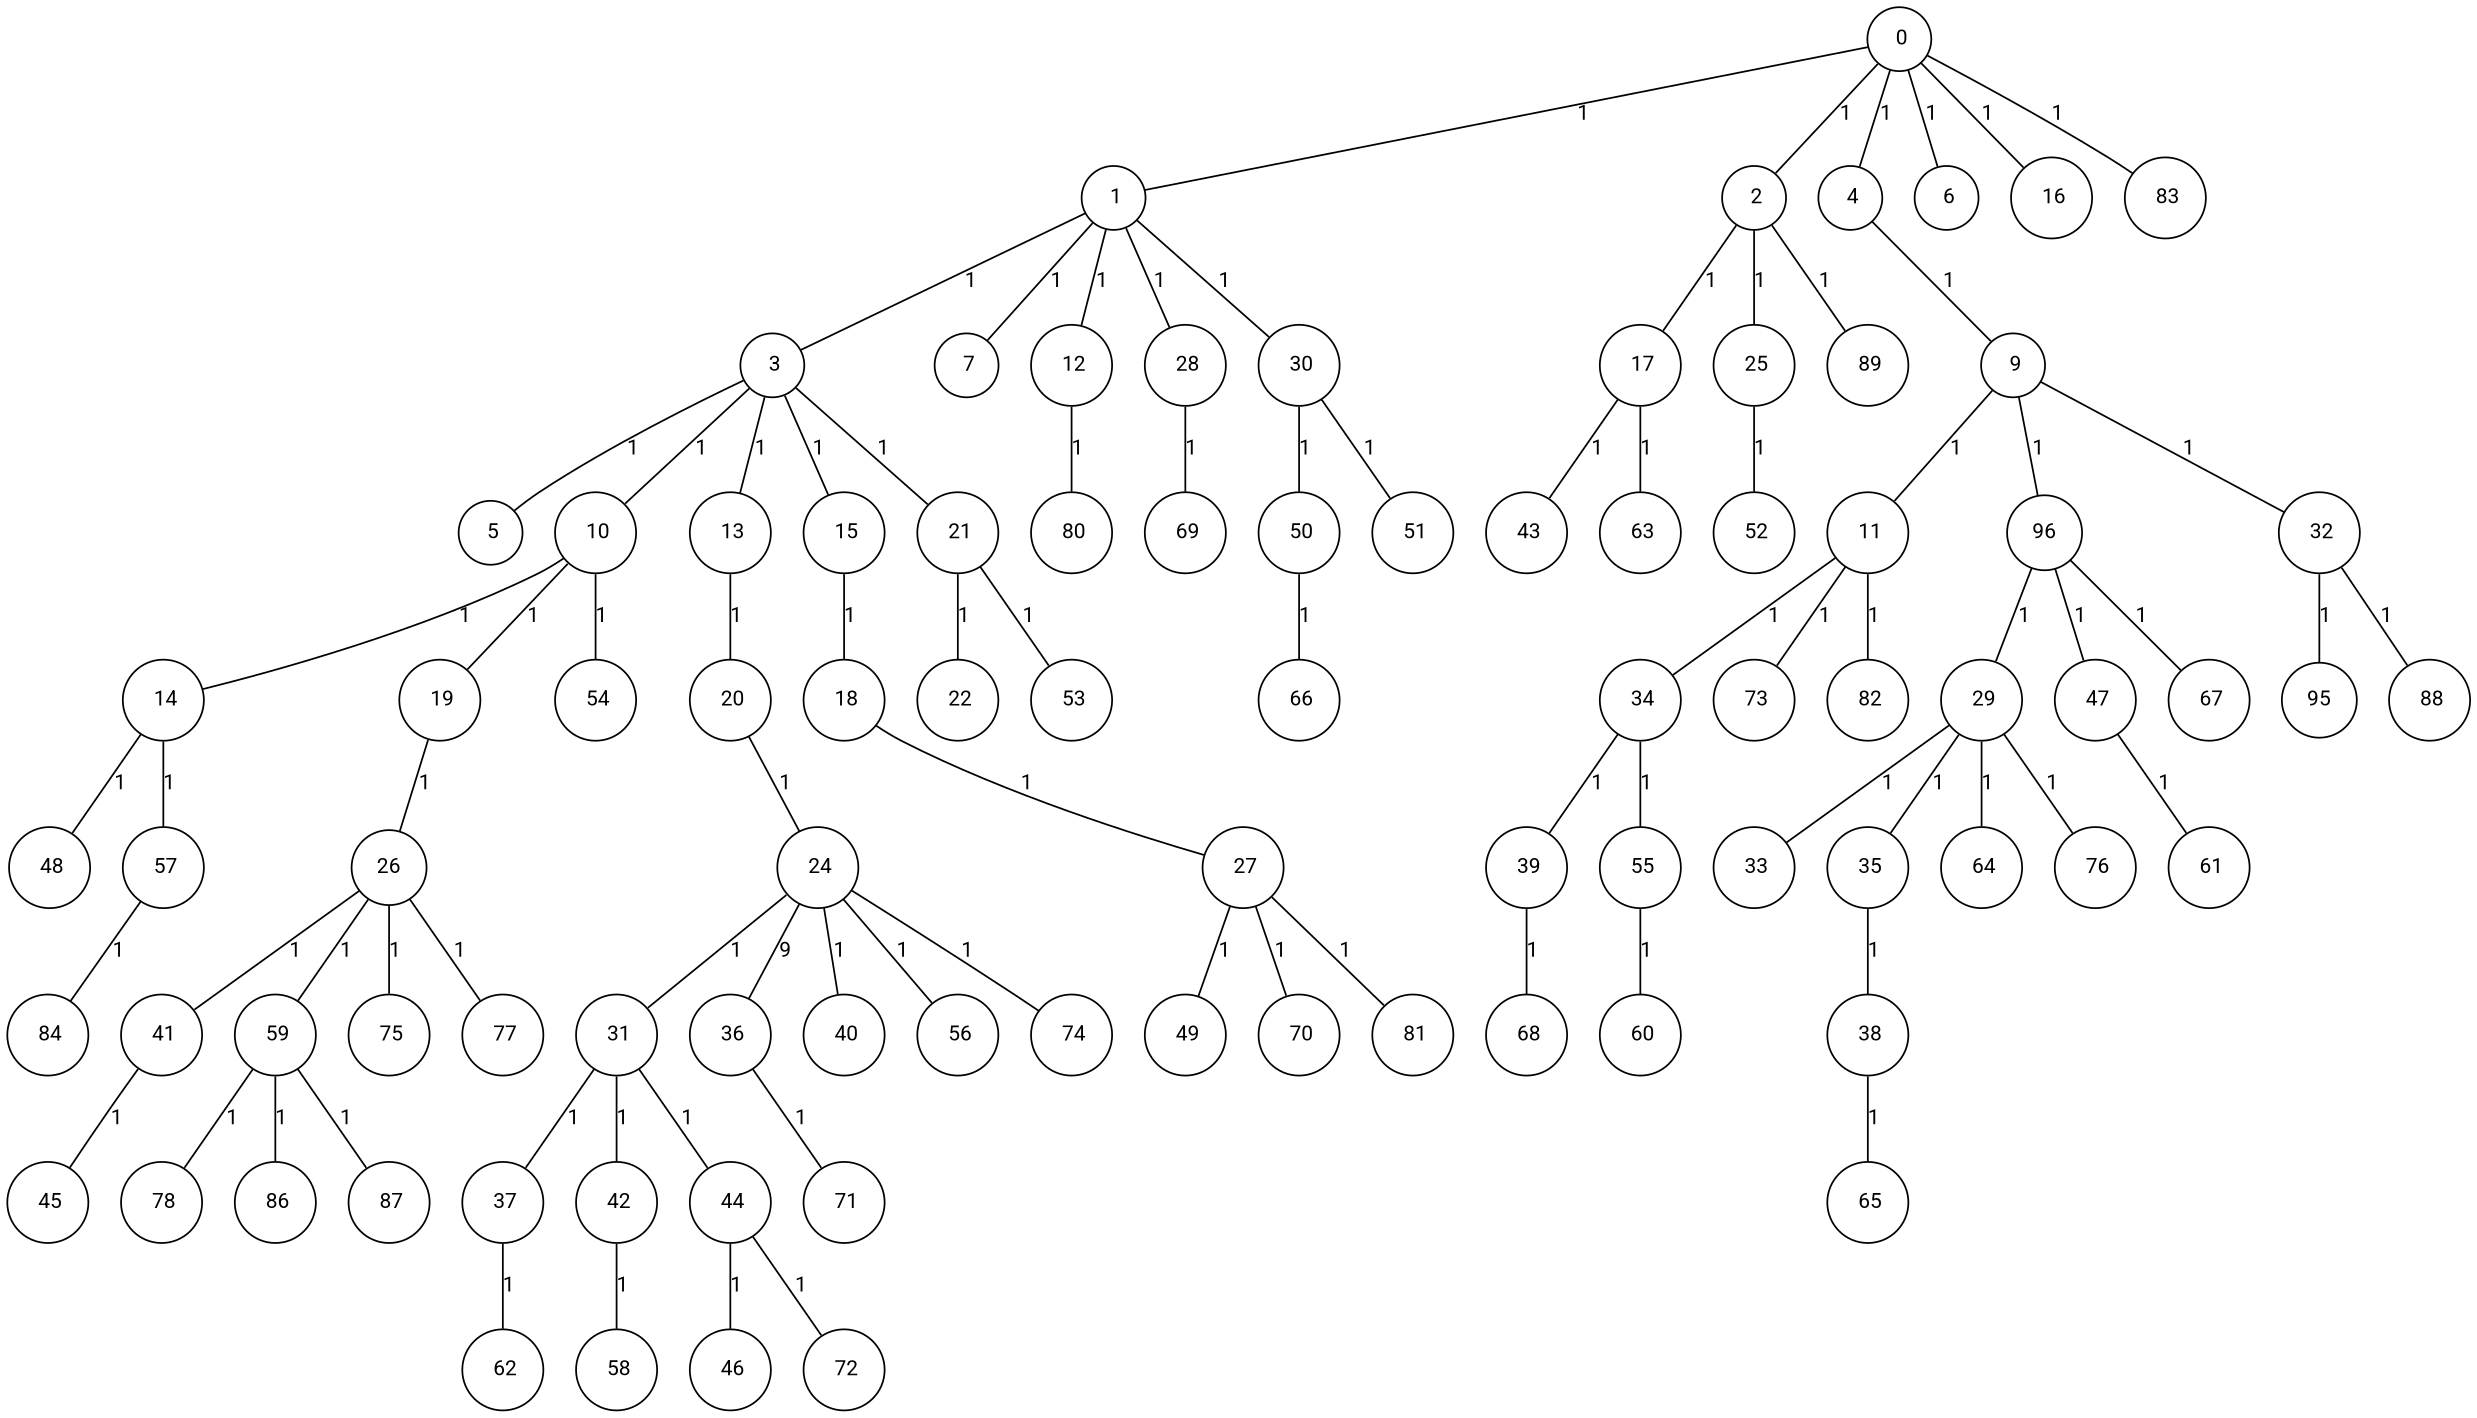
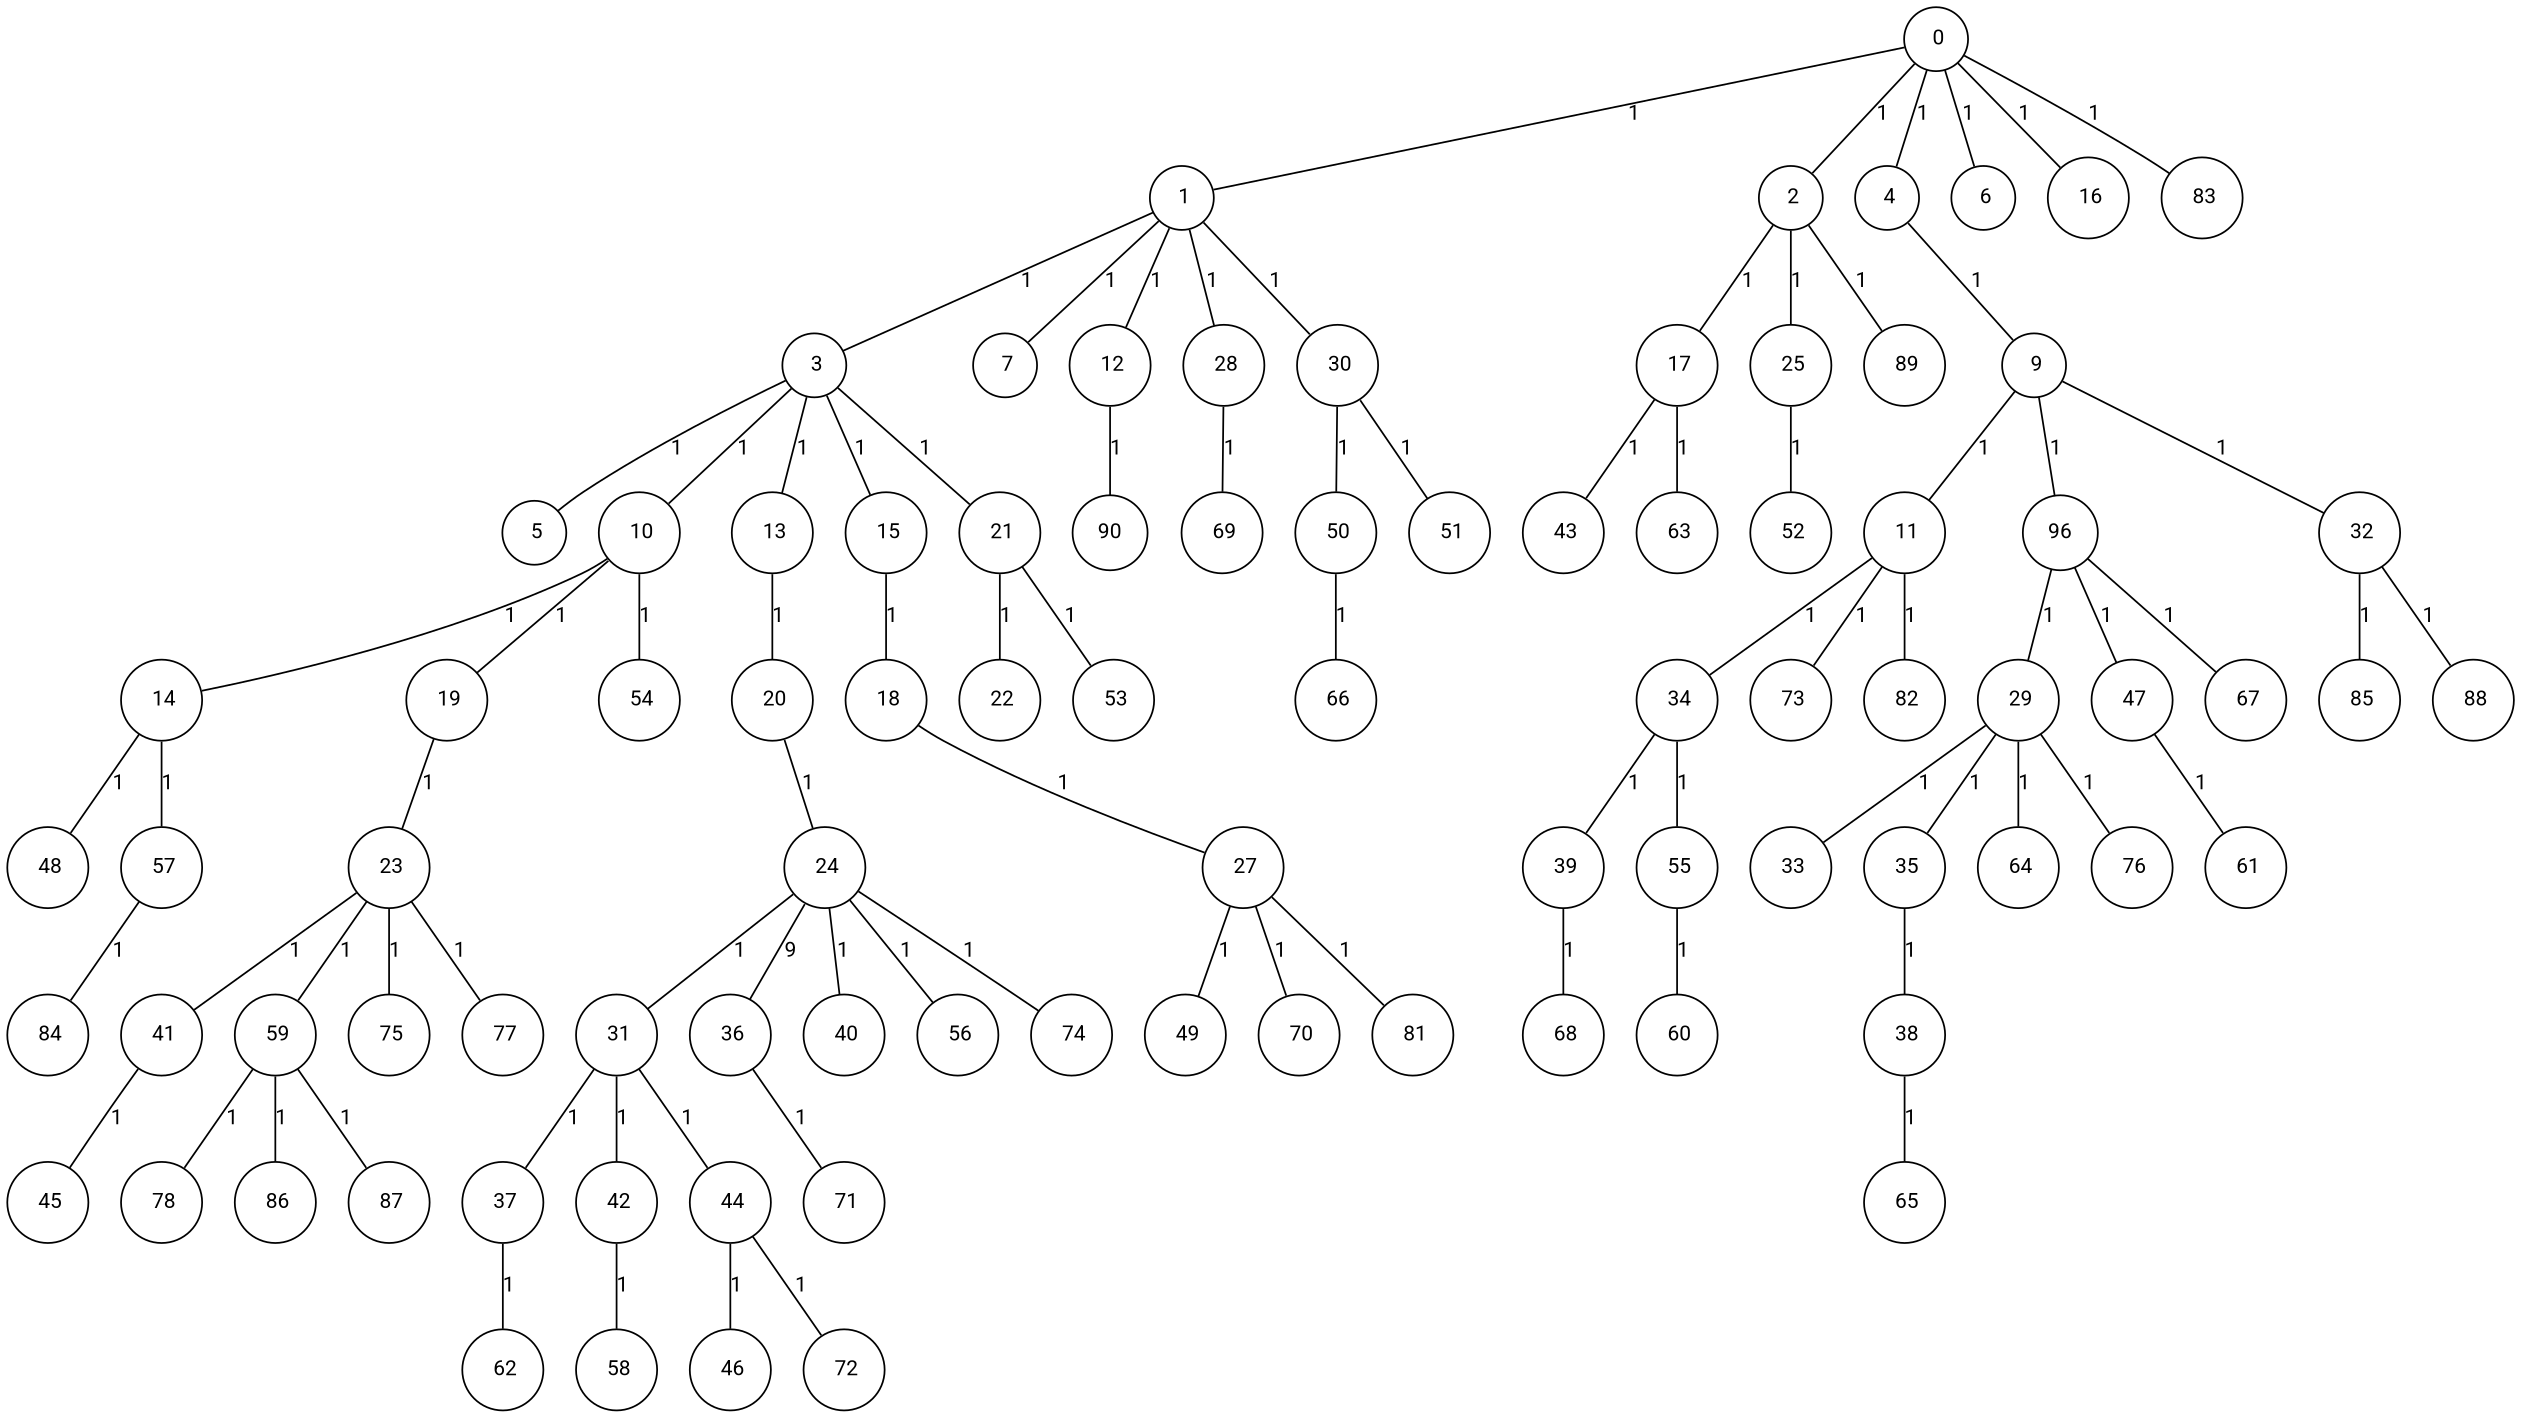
node "80": label "80" -> "90"
node "95": label "95" -> "85"
node "26": label "26" -> "23"
